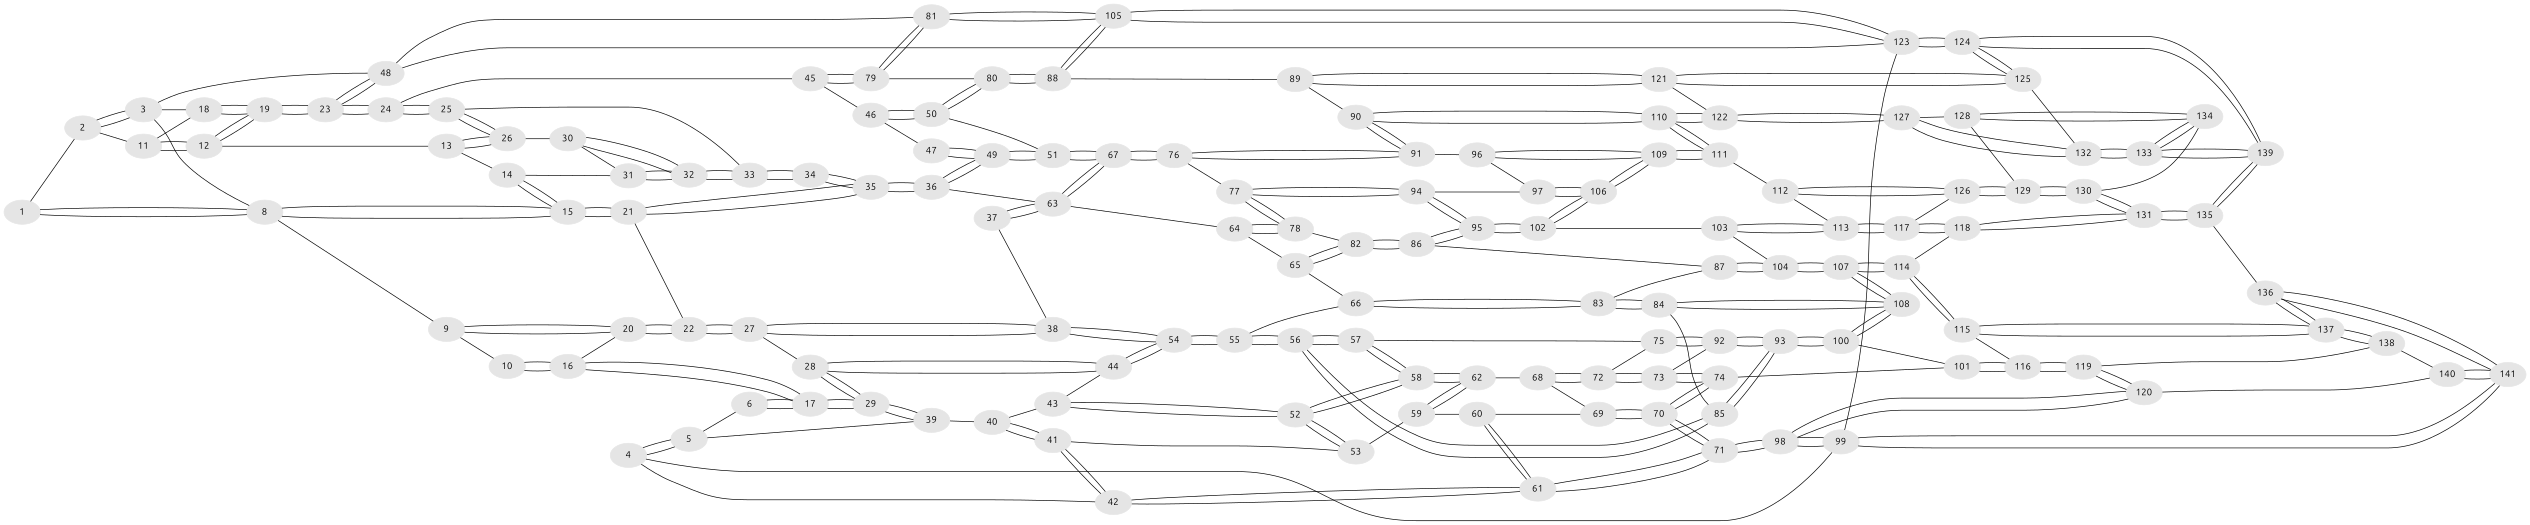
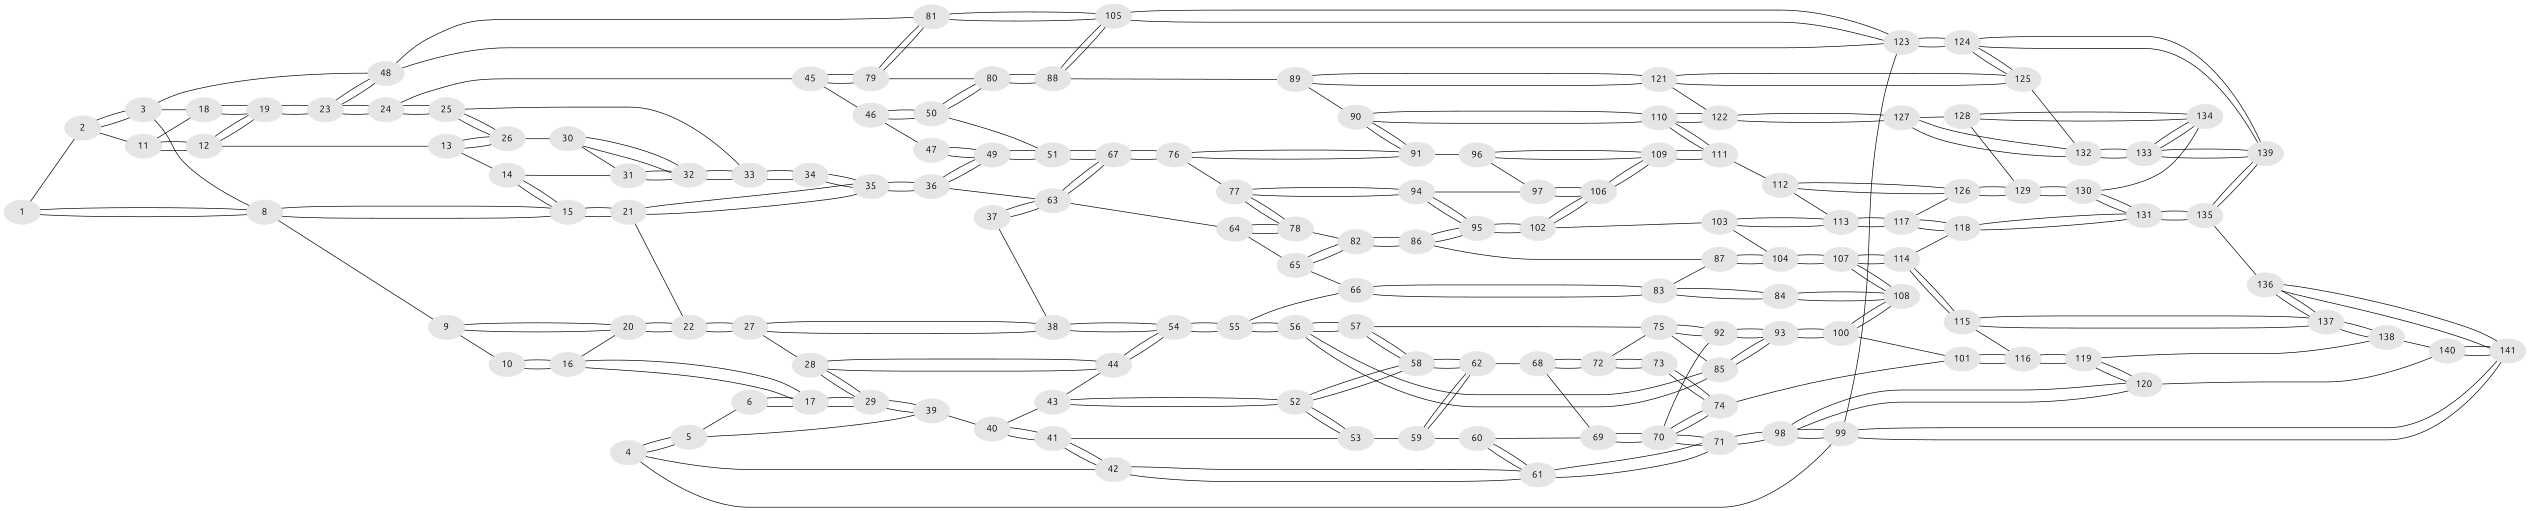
edge "84" -- "85": now "75" -- "85"
edge "92" -- "73": now "92" -- "70"
